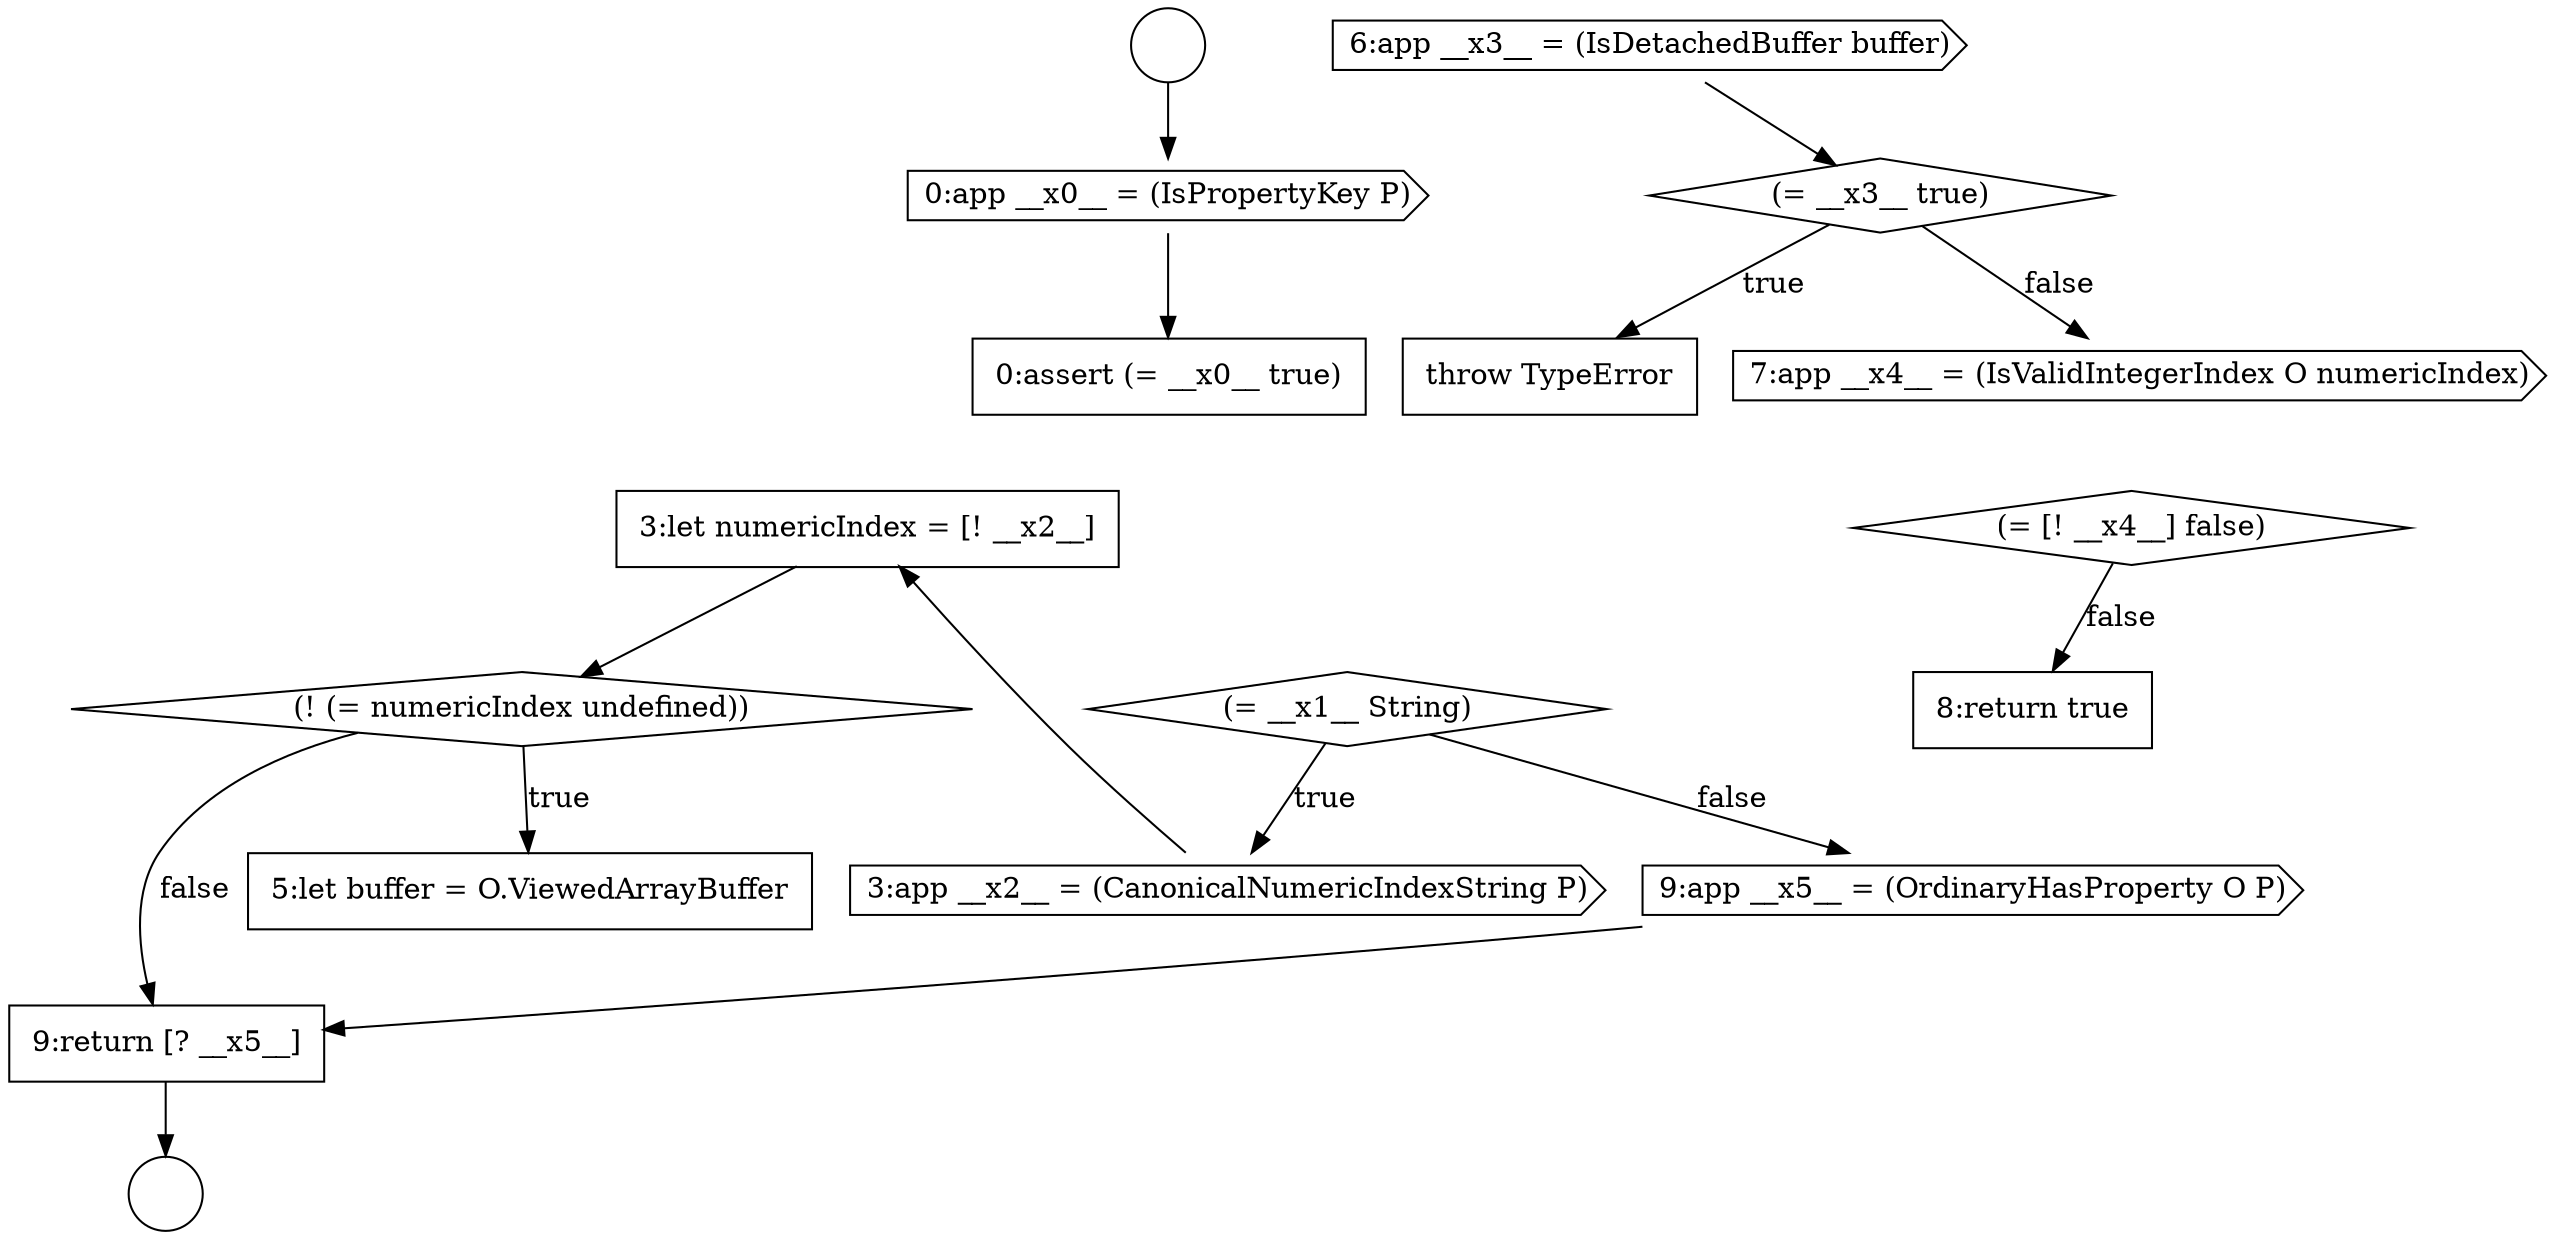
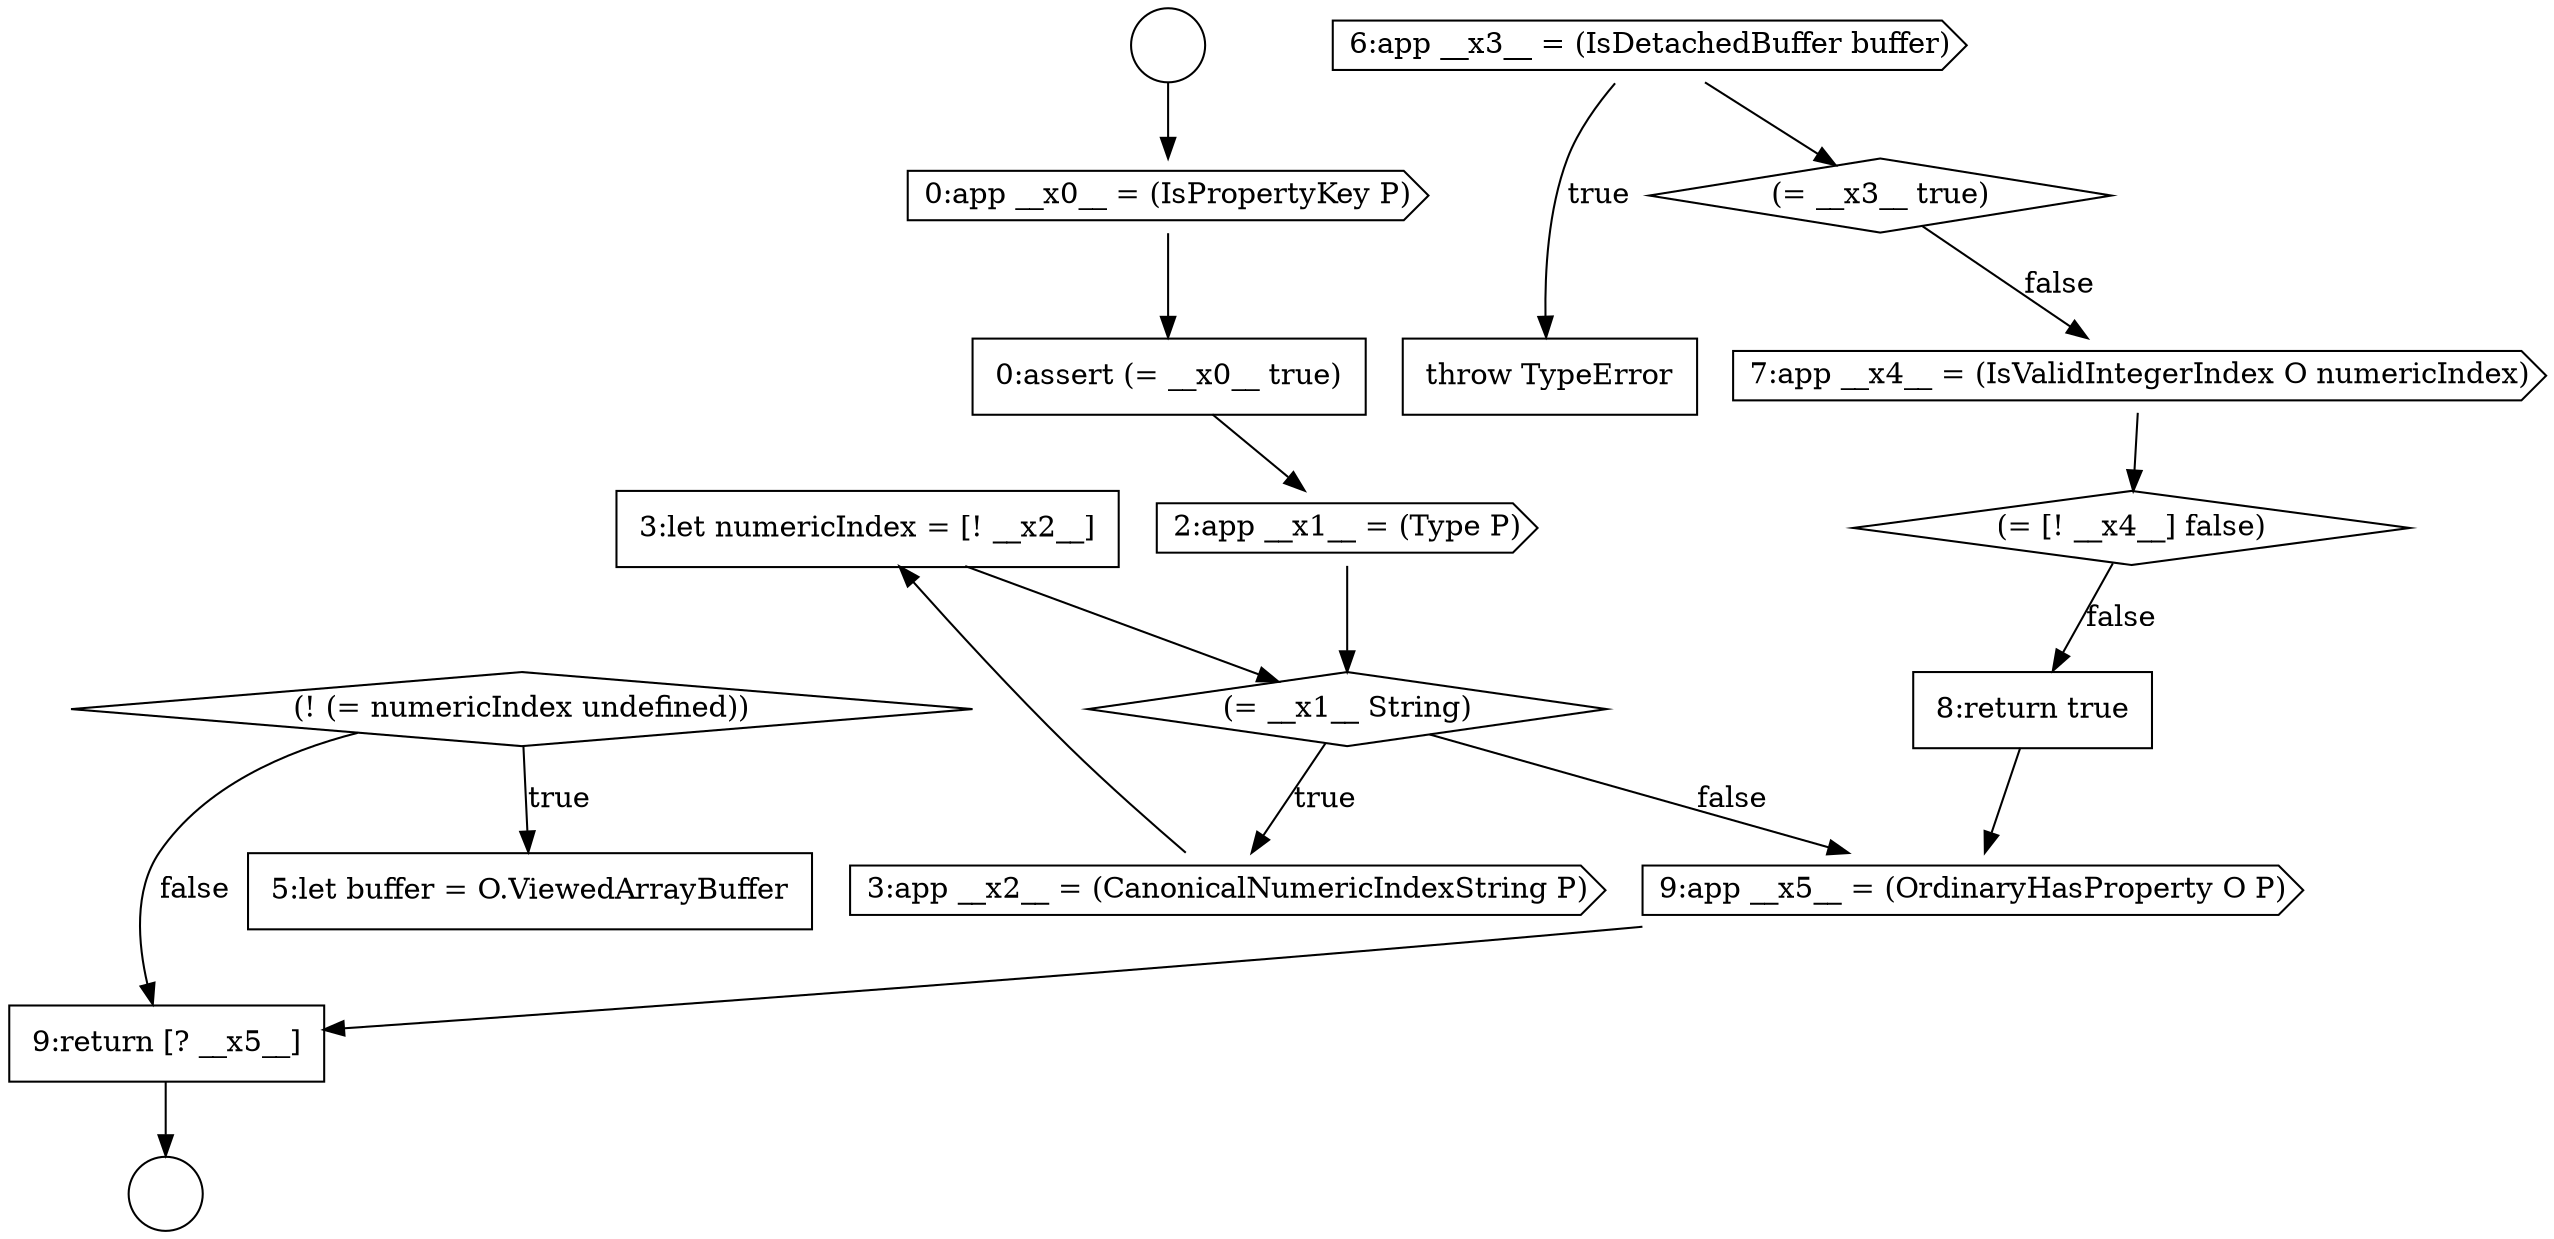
edge "(= __x3__ true)" -> "throw TypeError": now "6:app __x3__ = (IsDetachedBuffer buffer)" -> "throw TypeError"
edge "7:app __x4__ = (IsValidIntegerIndex O numericIndex)" -> "(= [! __x4__] false)": added
node "2:app __x1__ = (Type P)": added
edge "3:let numericIndex = [! __x2__]" -> "(! (= numericIndex undefined))": now "3:let numericIndex = [! __x2__]" -> "(= __x1__ String)"
edge "8:return true" -> "9:app __x5__ = (OrdinaryHasProperty O P)": added
